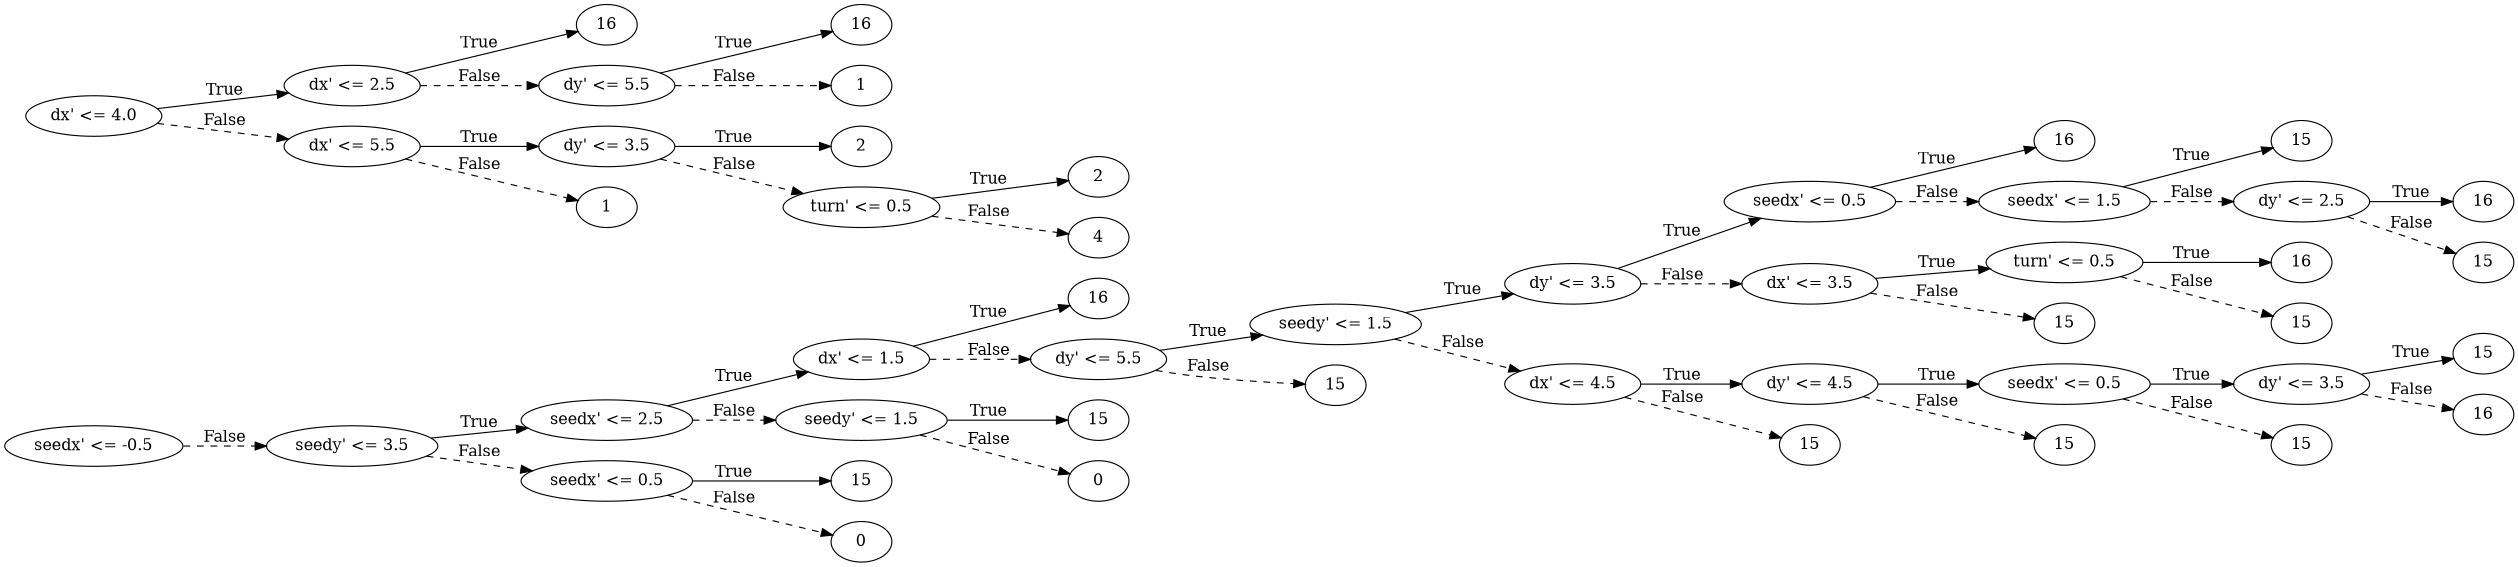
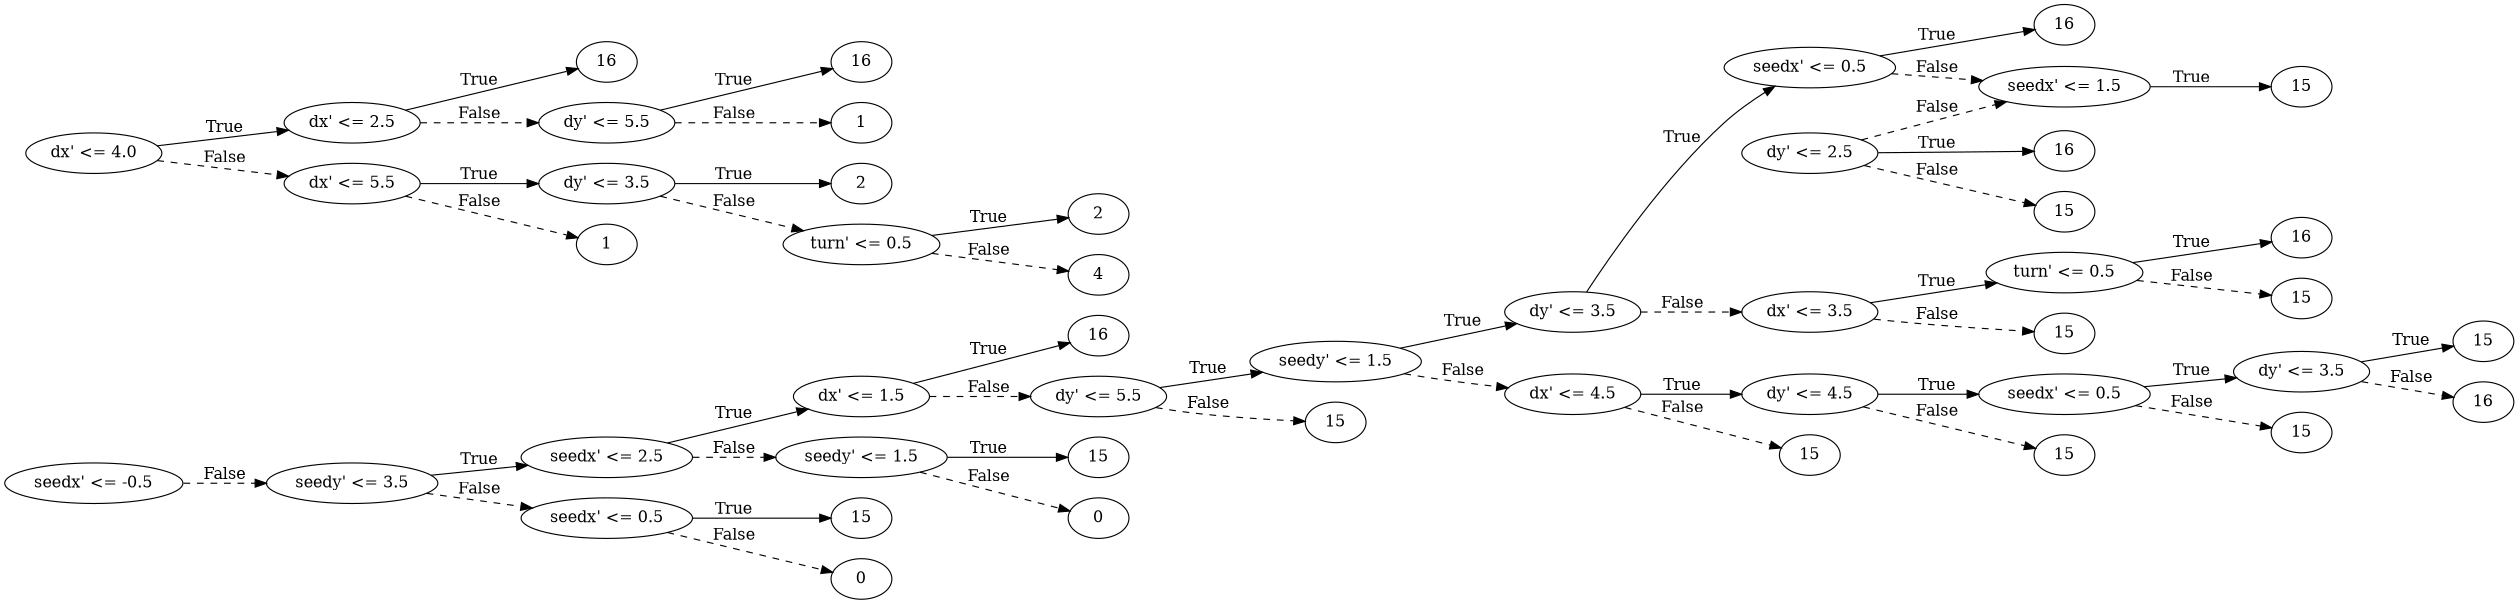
edge "seedx' <= 1.5" -> "dy' <= 2.5": reversed
